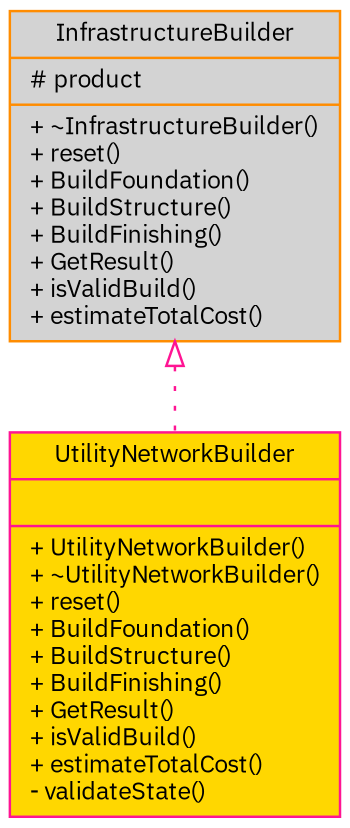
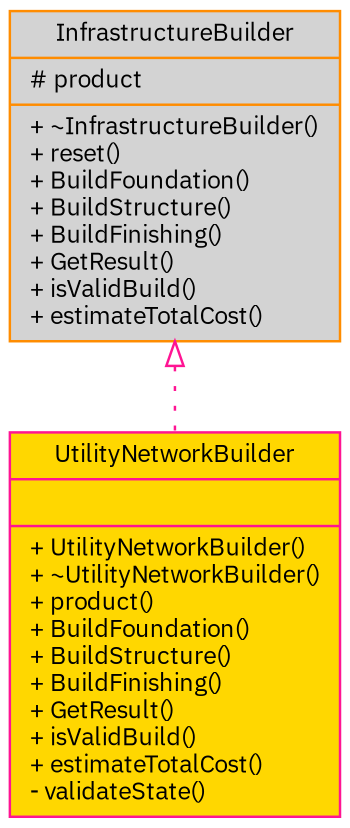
node "UtilityNetworkBuilder": text "+ reset()" -> "+ product()"
